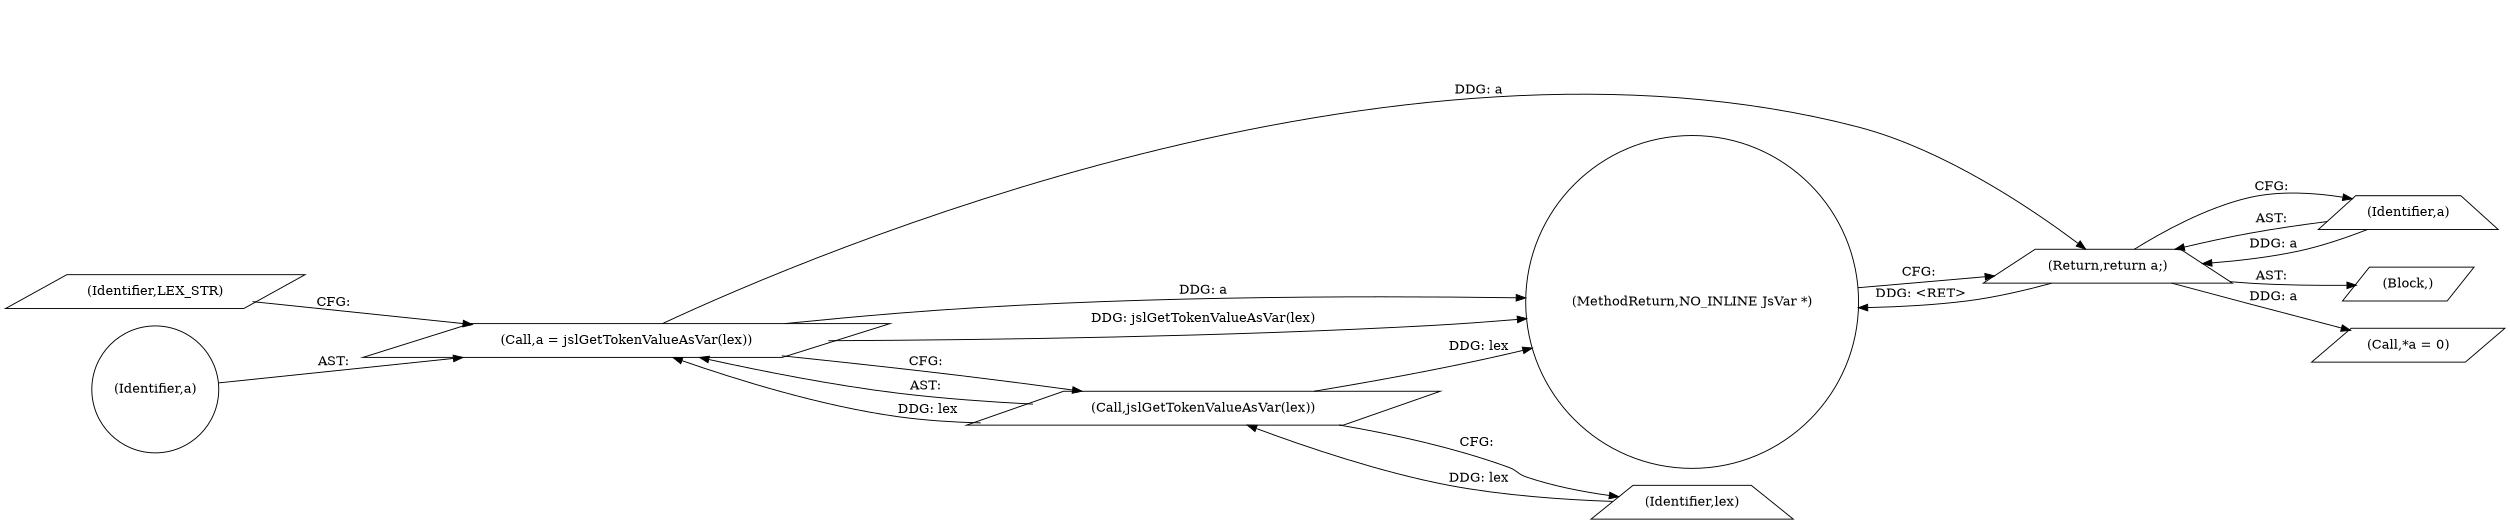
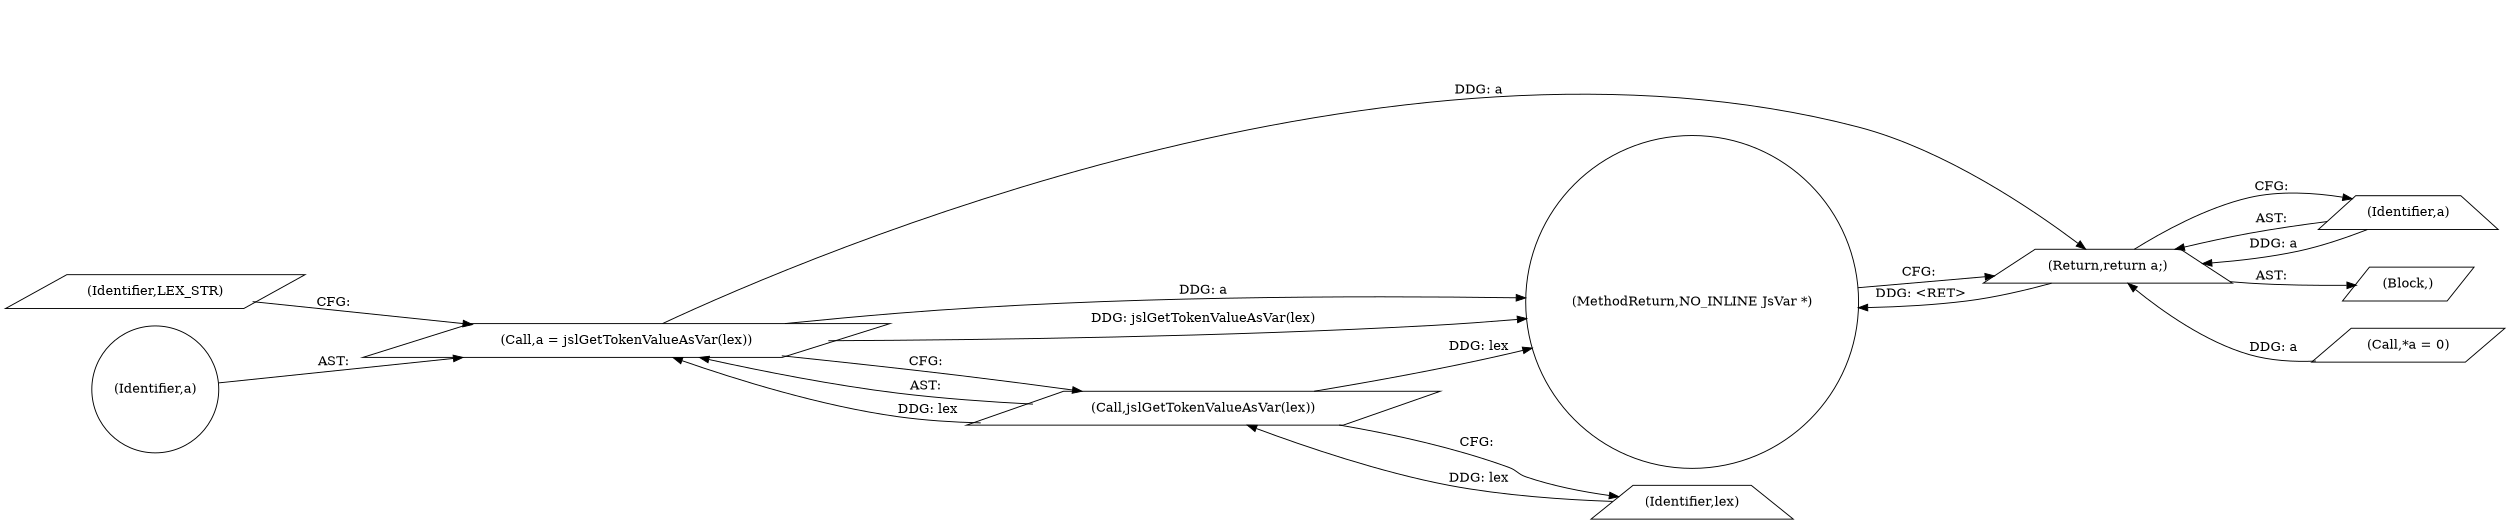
edge "(Return,return a;)" -> "(Call,*a = 0)": reversed
